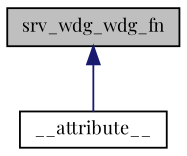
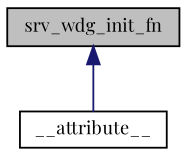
node "srv_wdg_wdg_fn": label "srv_wdg_wdg_fn" -> "srv_wdg_init_fn"
